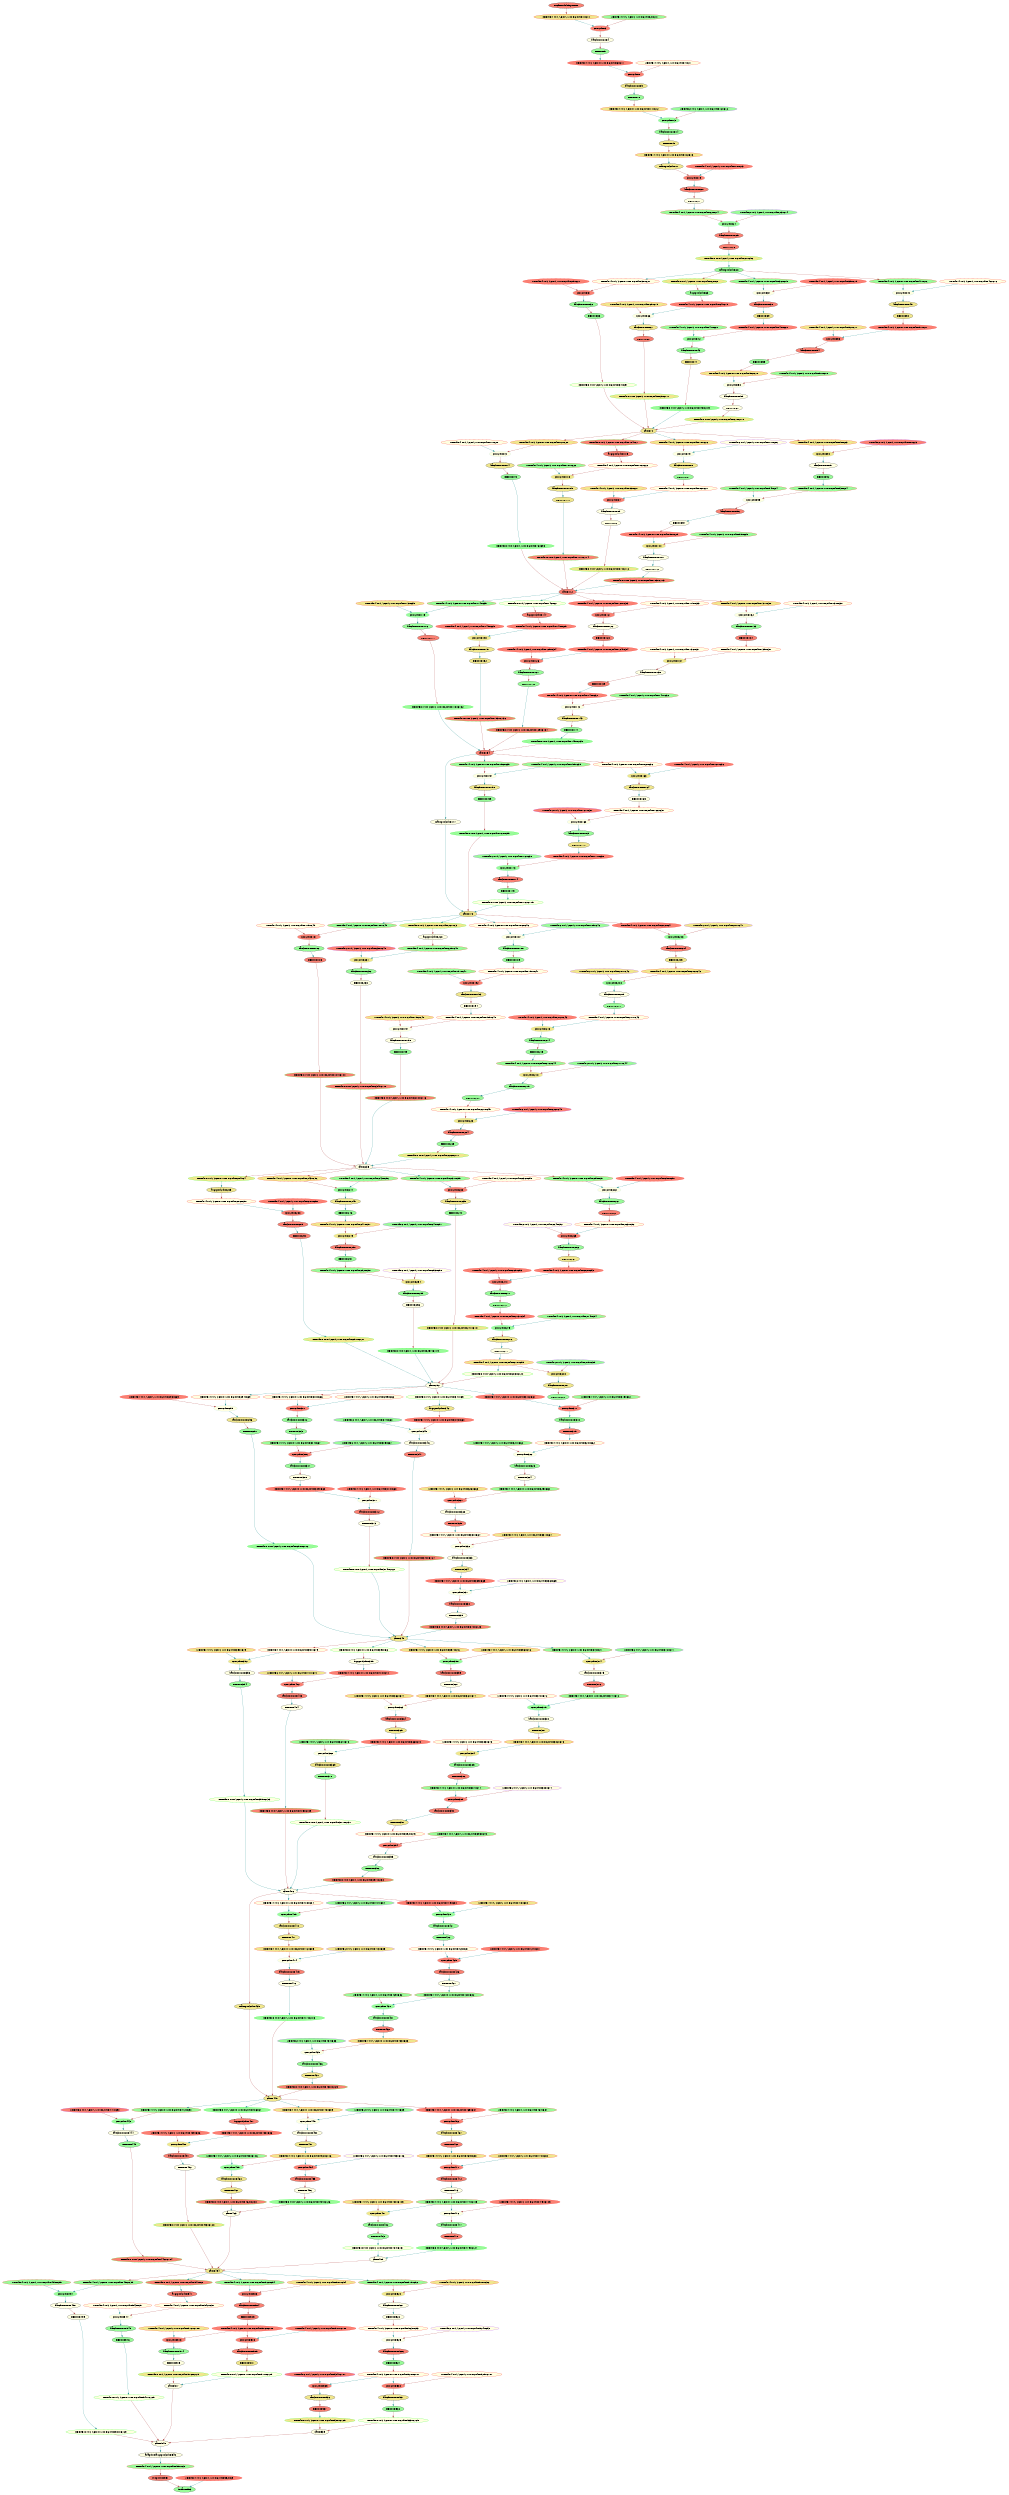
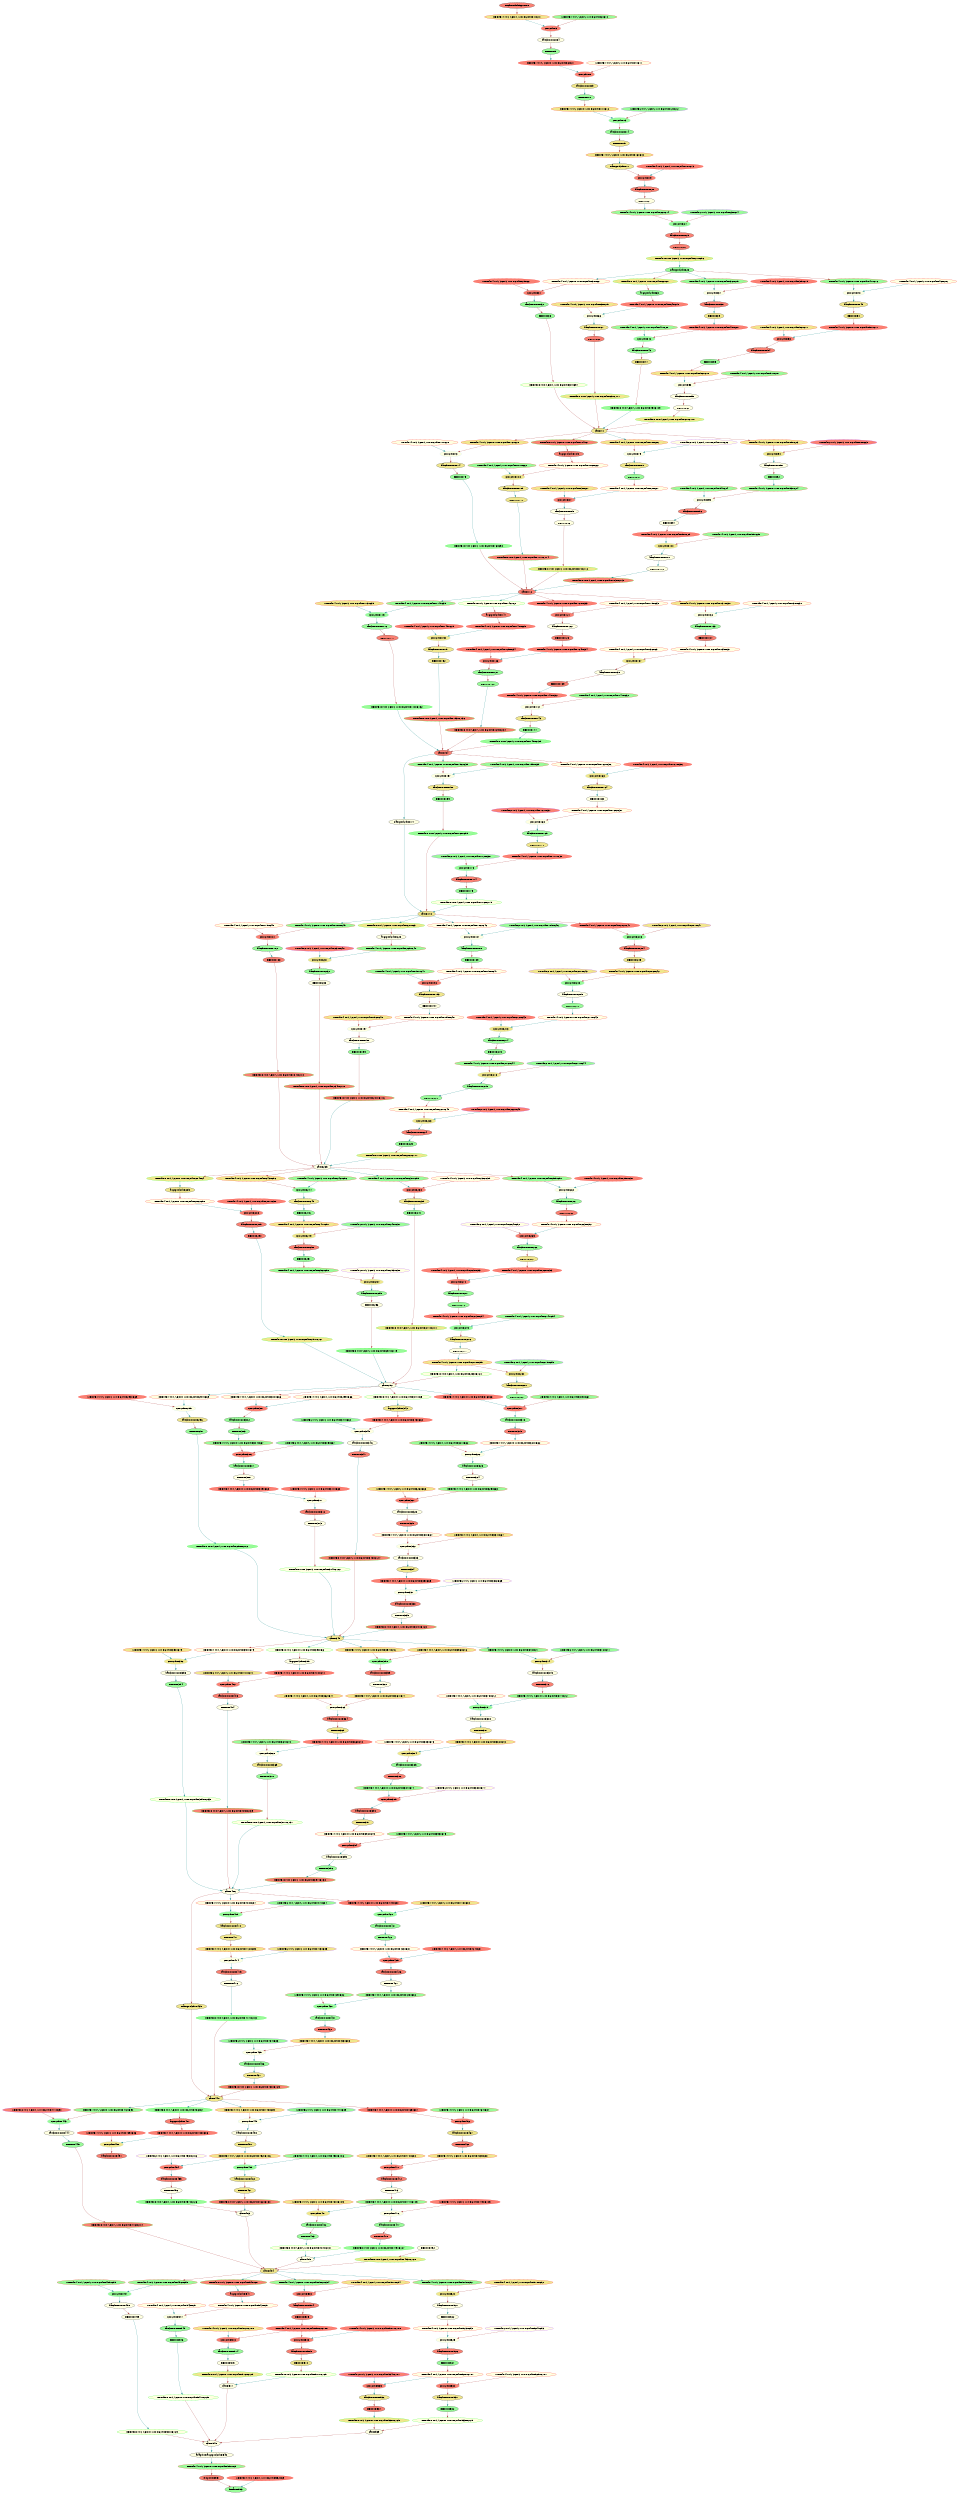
edge "batch_norm_#491" -> "RELU_#492": removed
